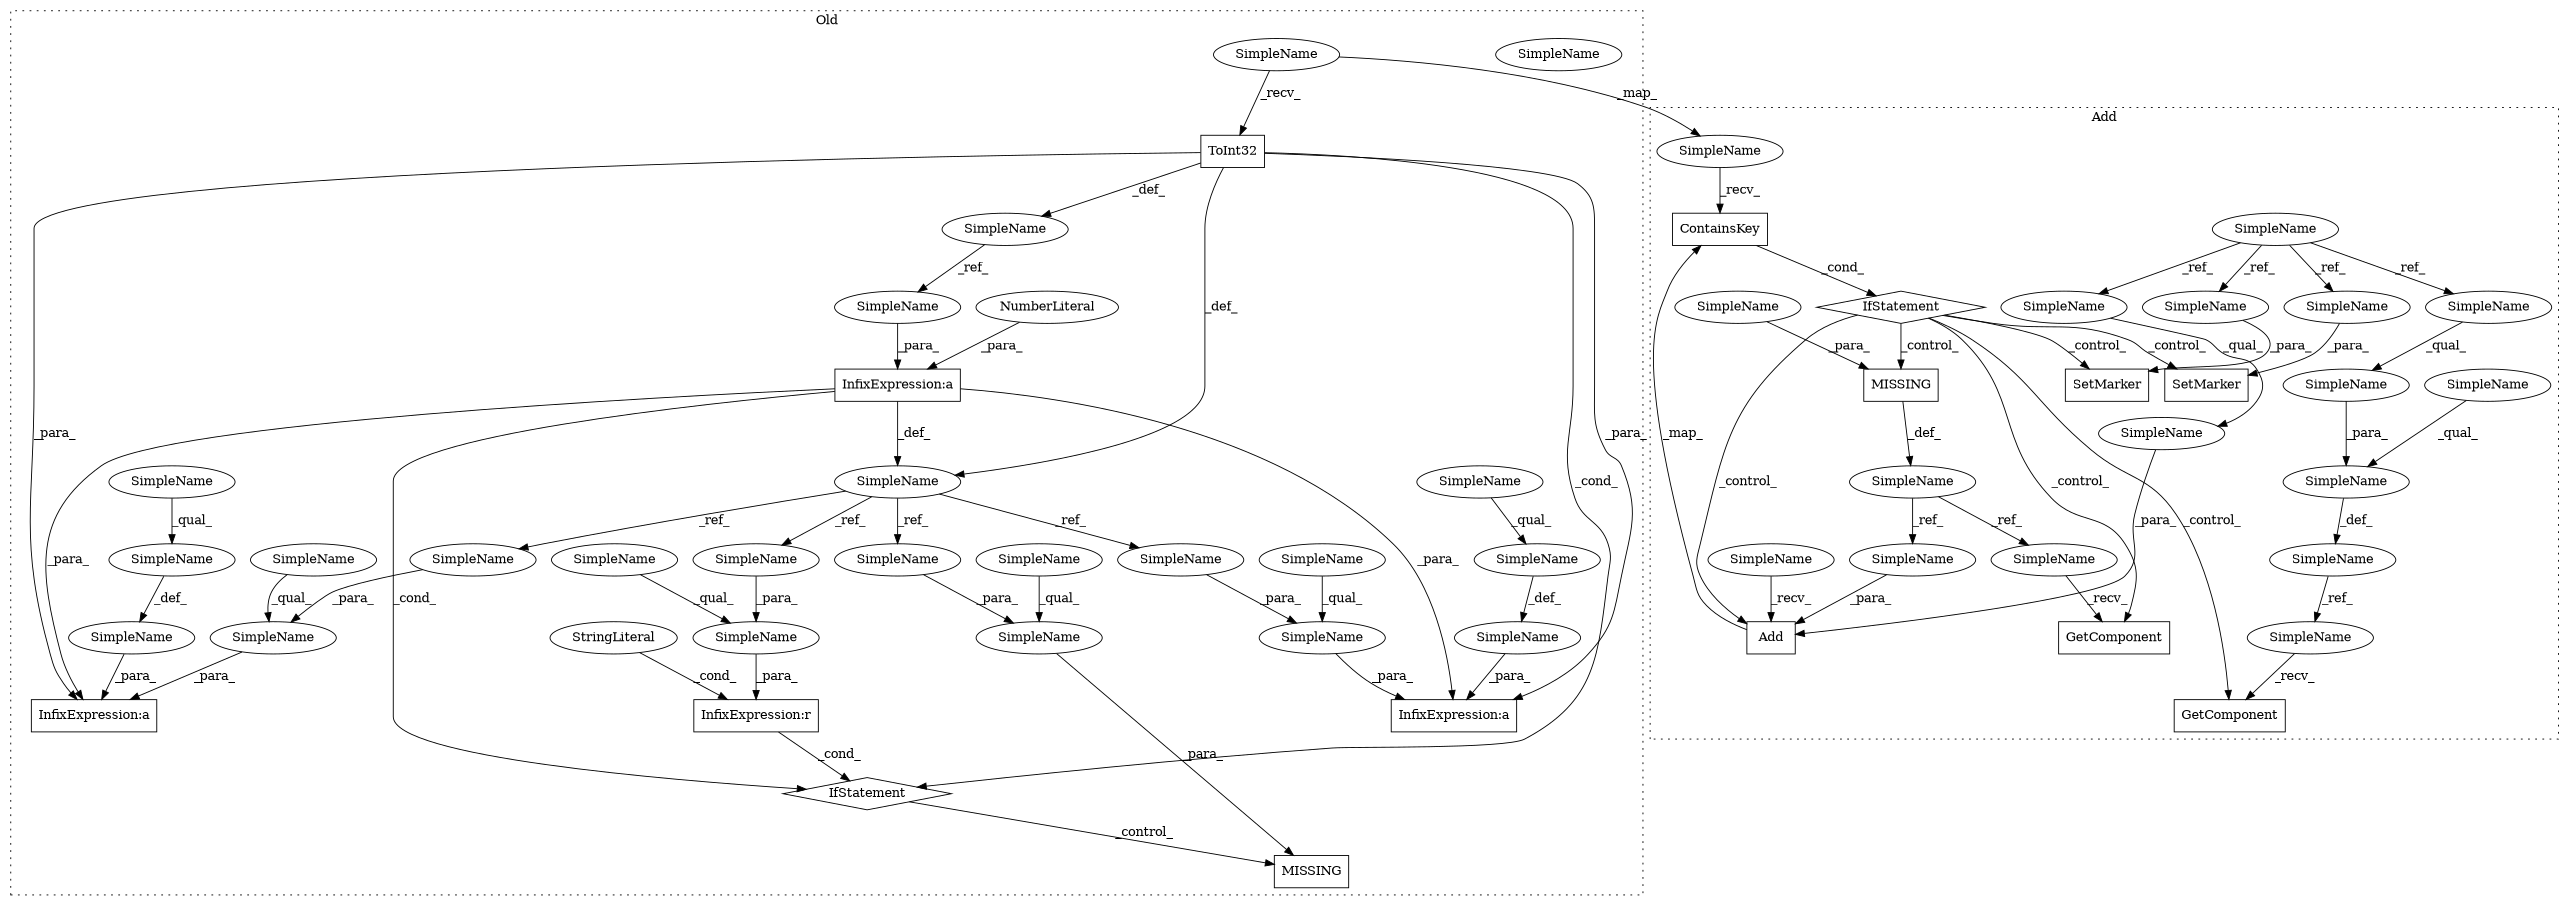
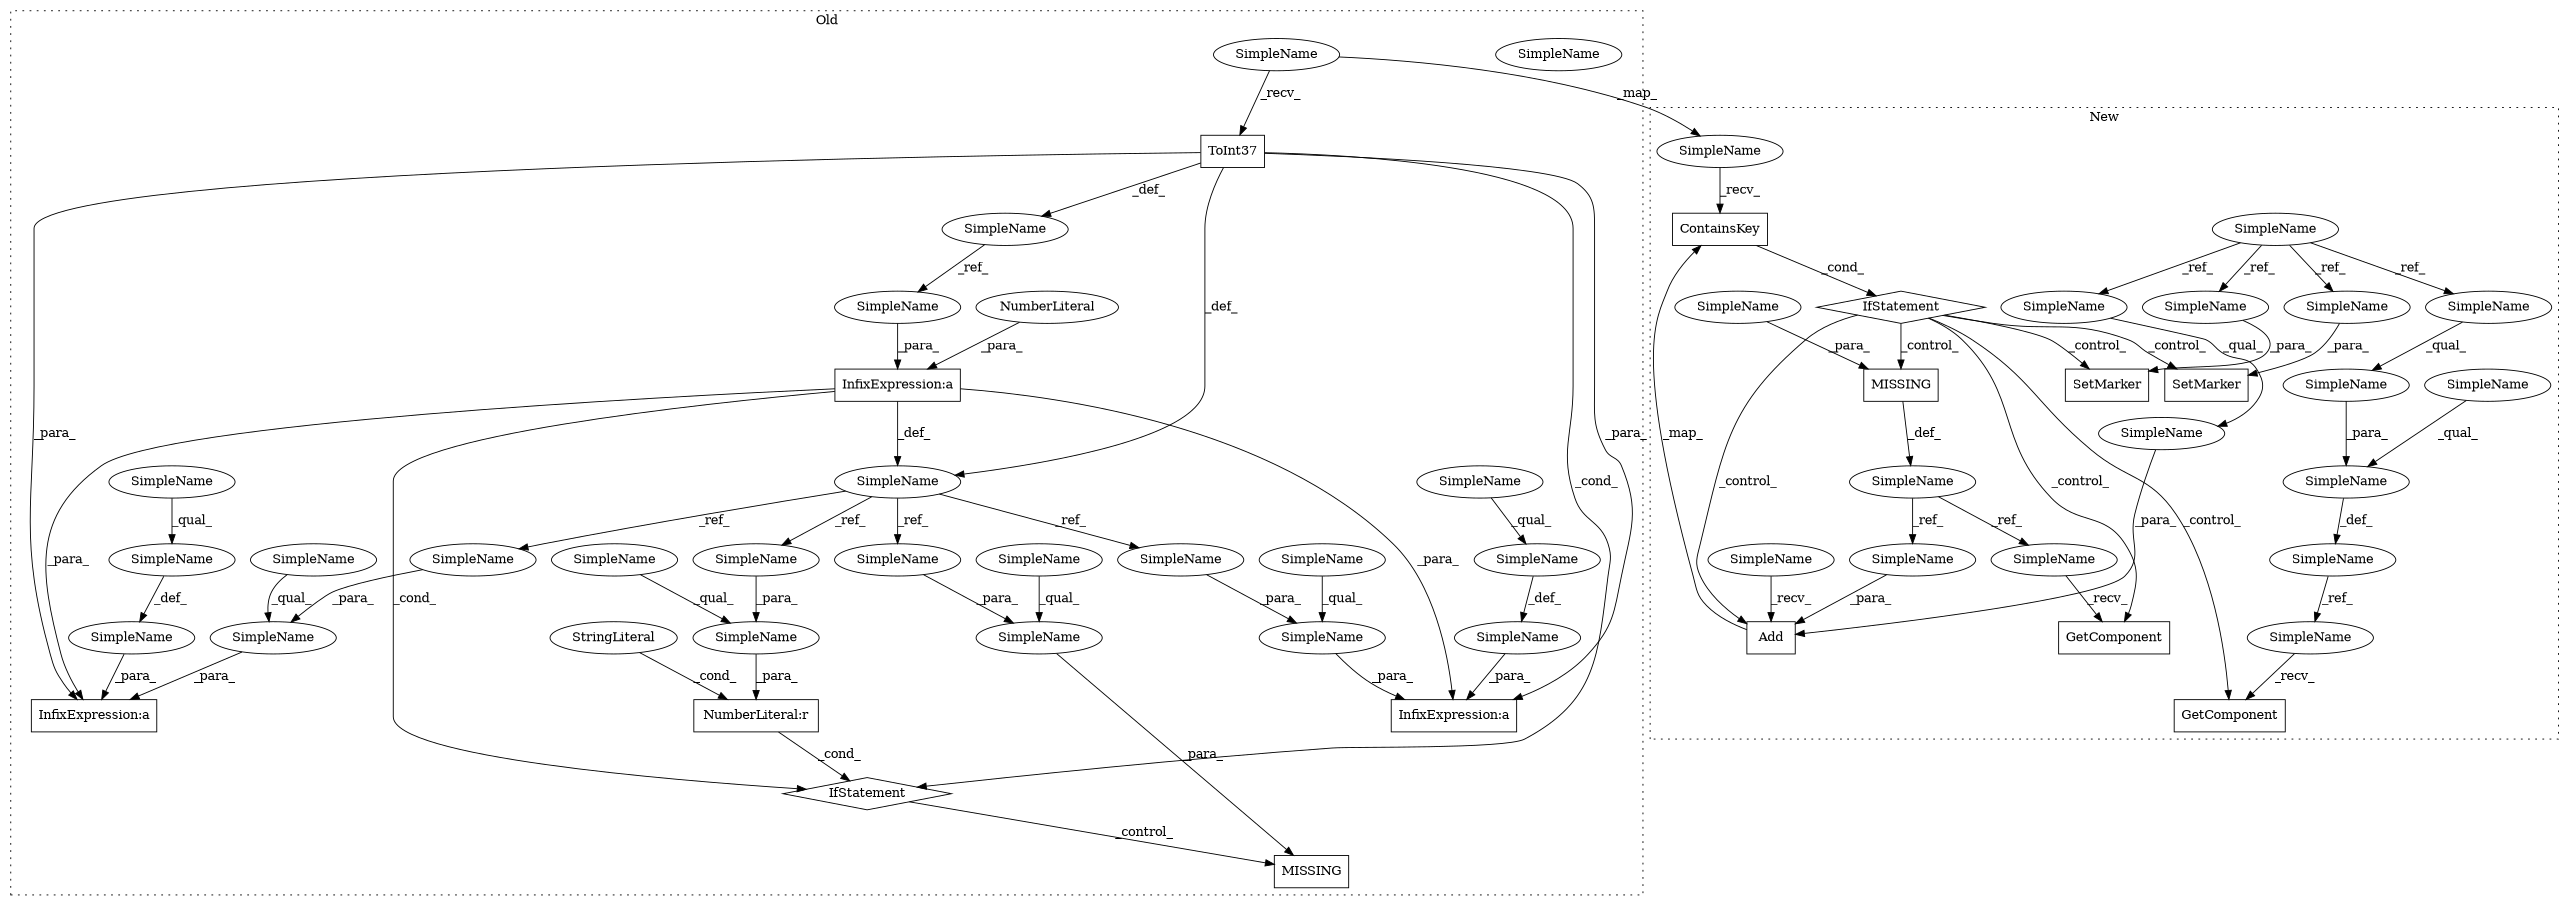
cluster "Add": label "Add" -> "New"
node "ToInt32": label "ToInt32" -> "ToInt37"
node "InfixExpression:r": label "InfixExpression:r" -> "NumberLiteral:r"
